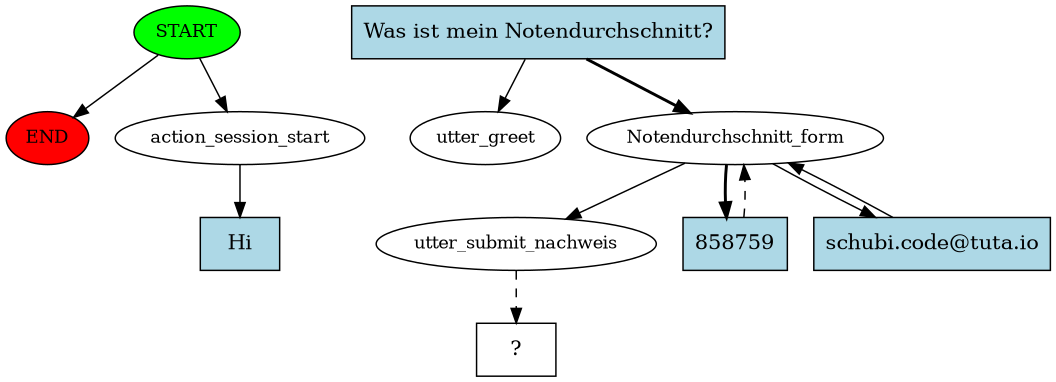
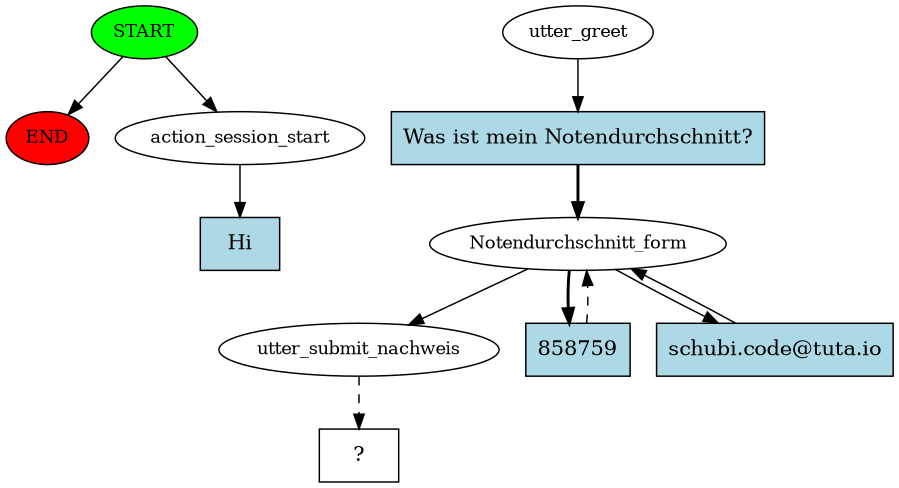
edge "Was ist mein Notendurchschnitt?" -> "utter_greet": reversed
